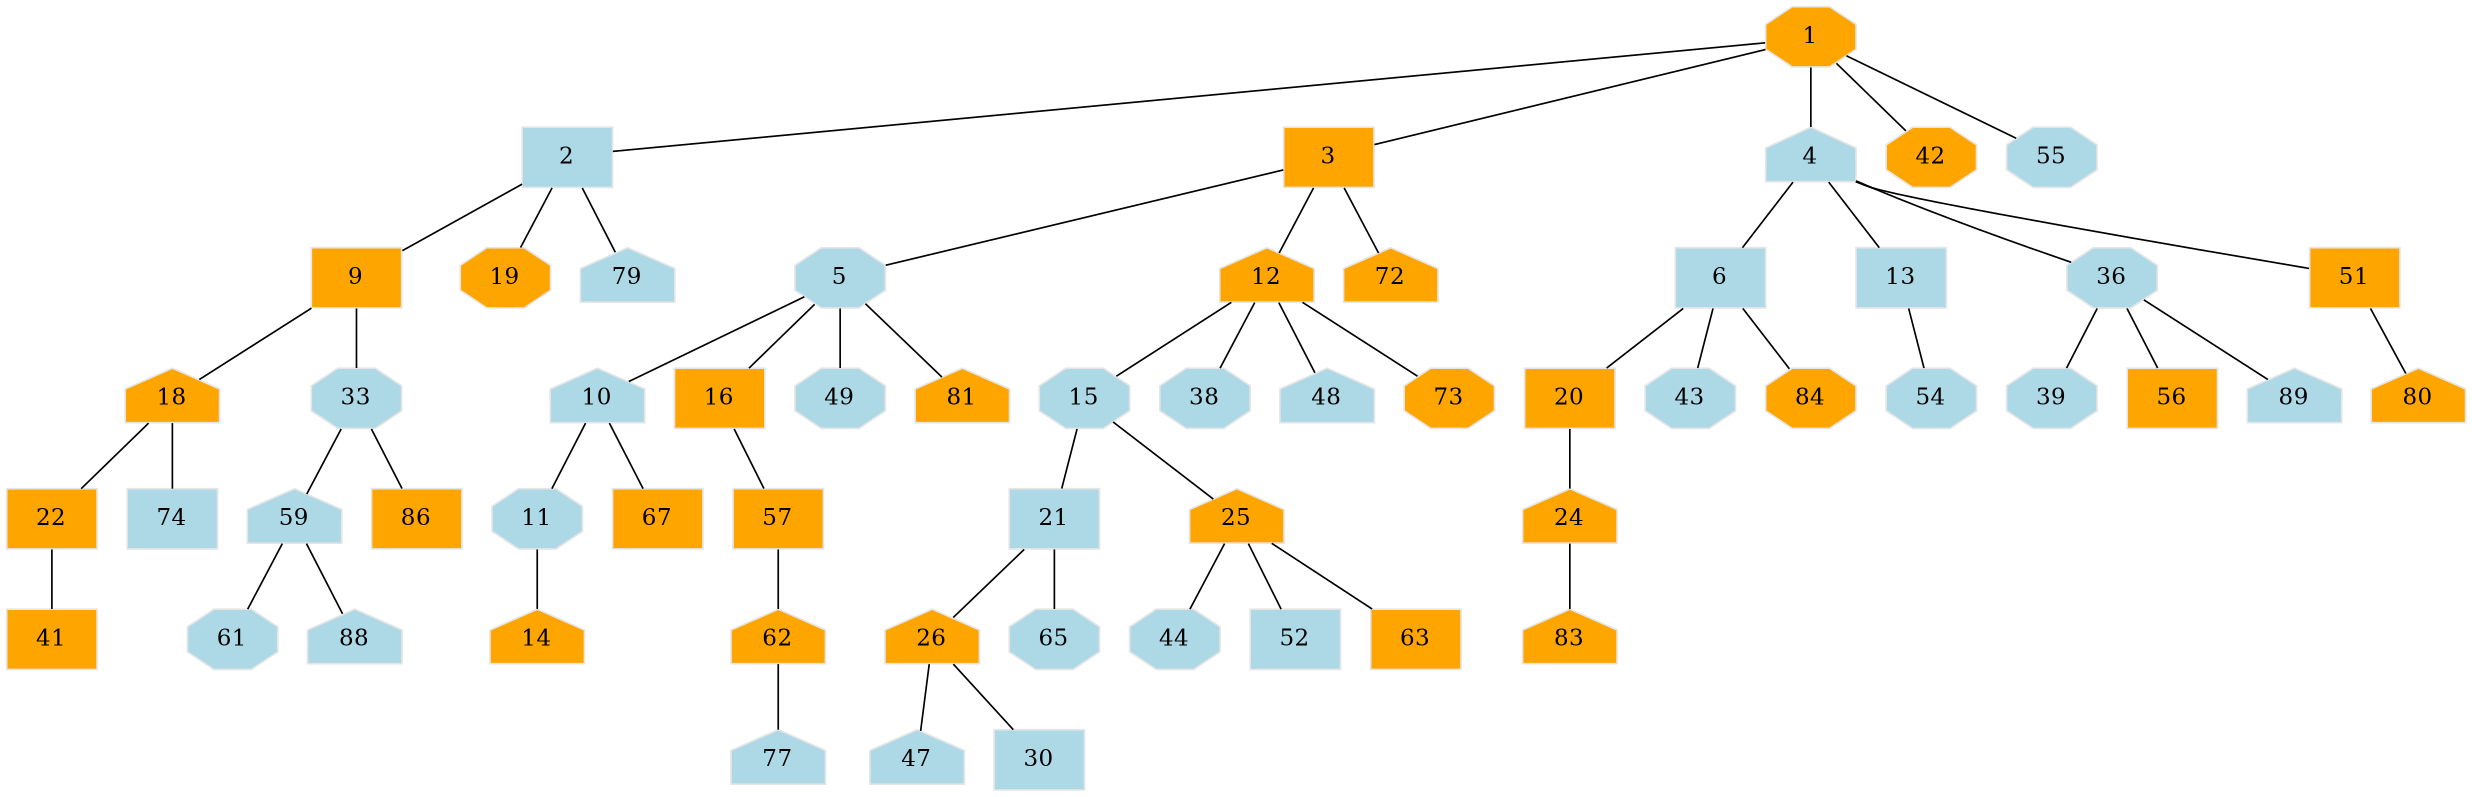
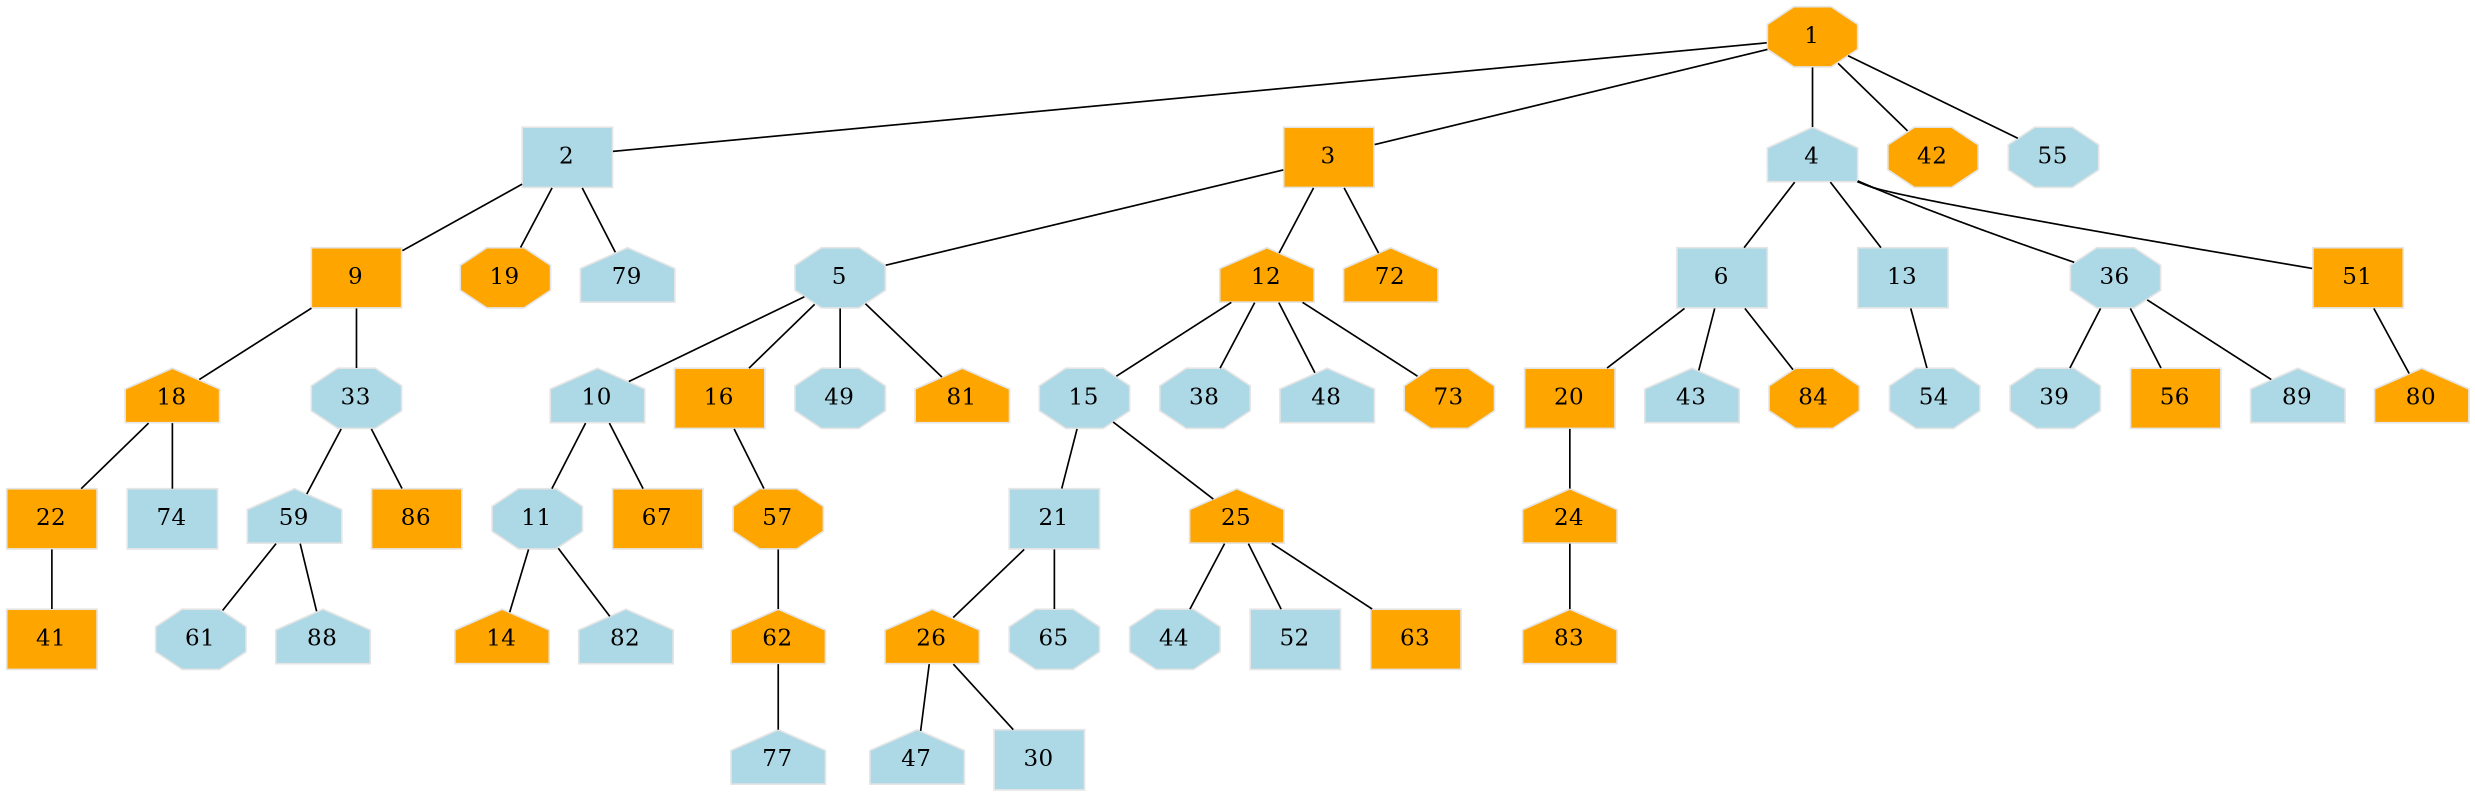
node "43": shape octagon -> house
node "57": shape box -> octagon
node "82": added
